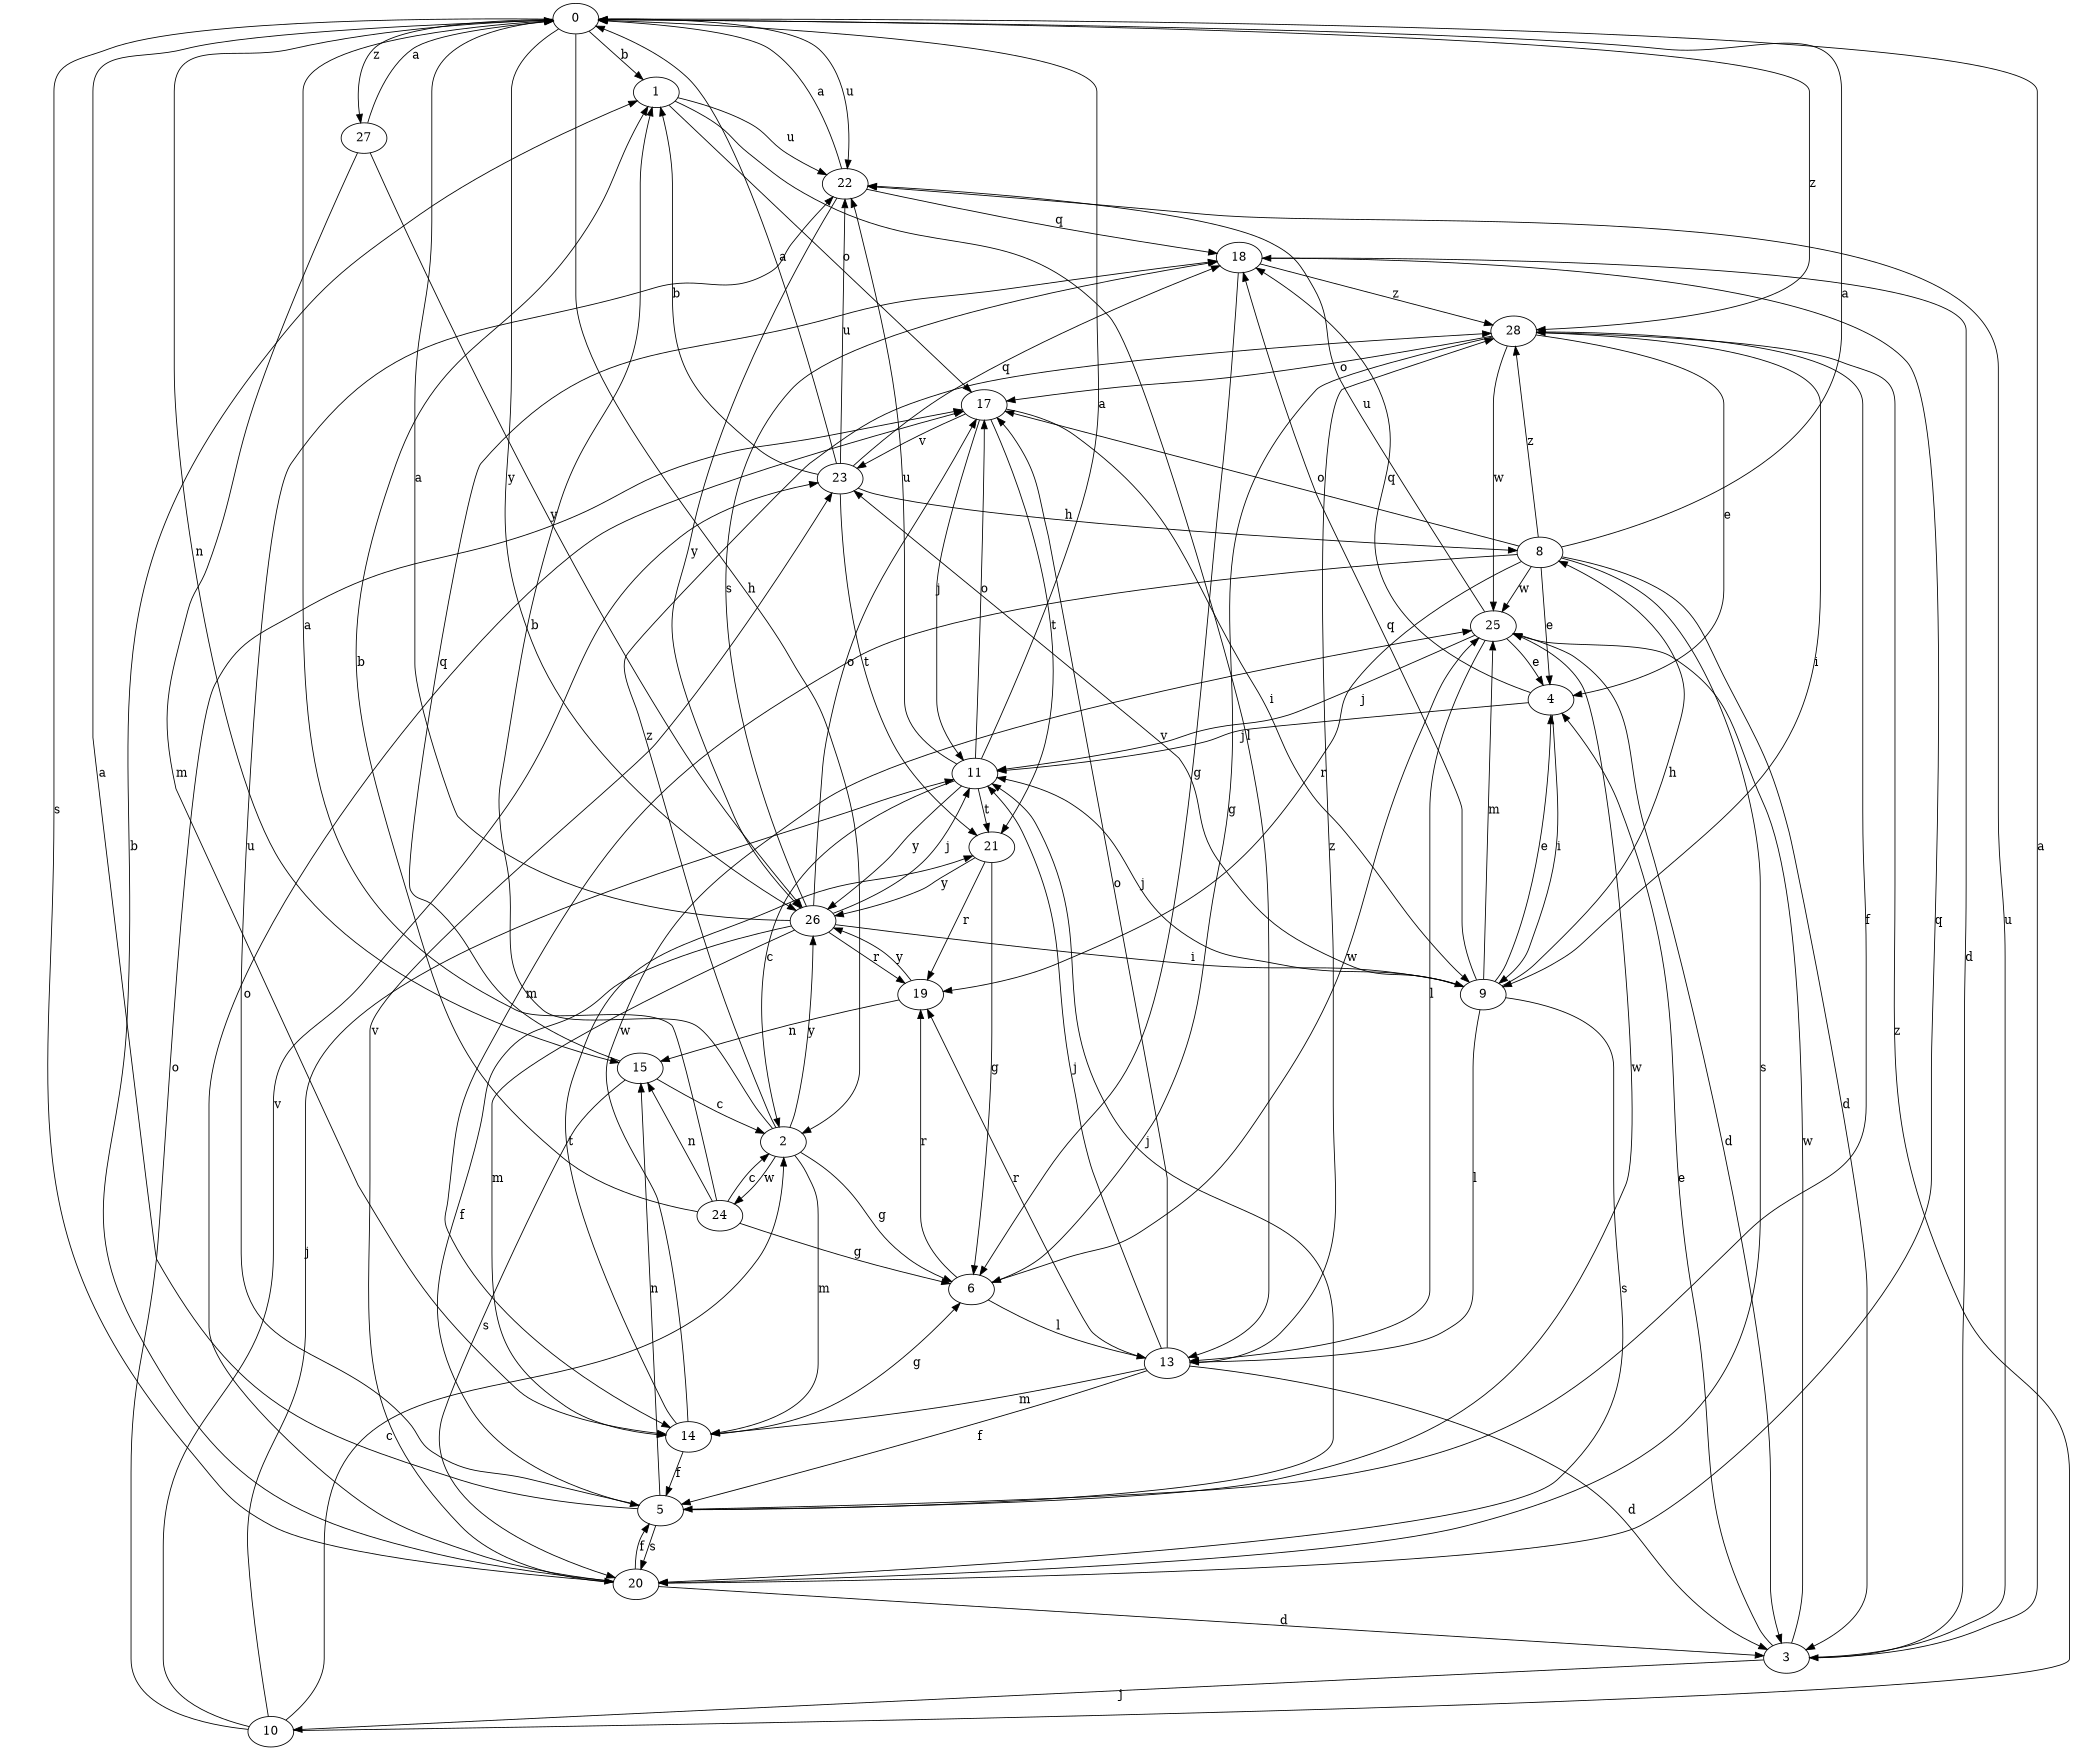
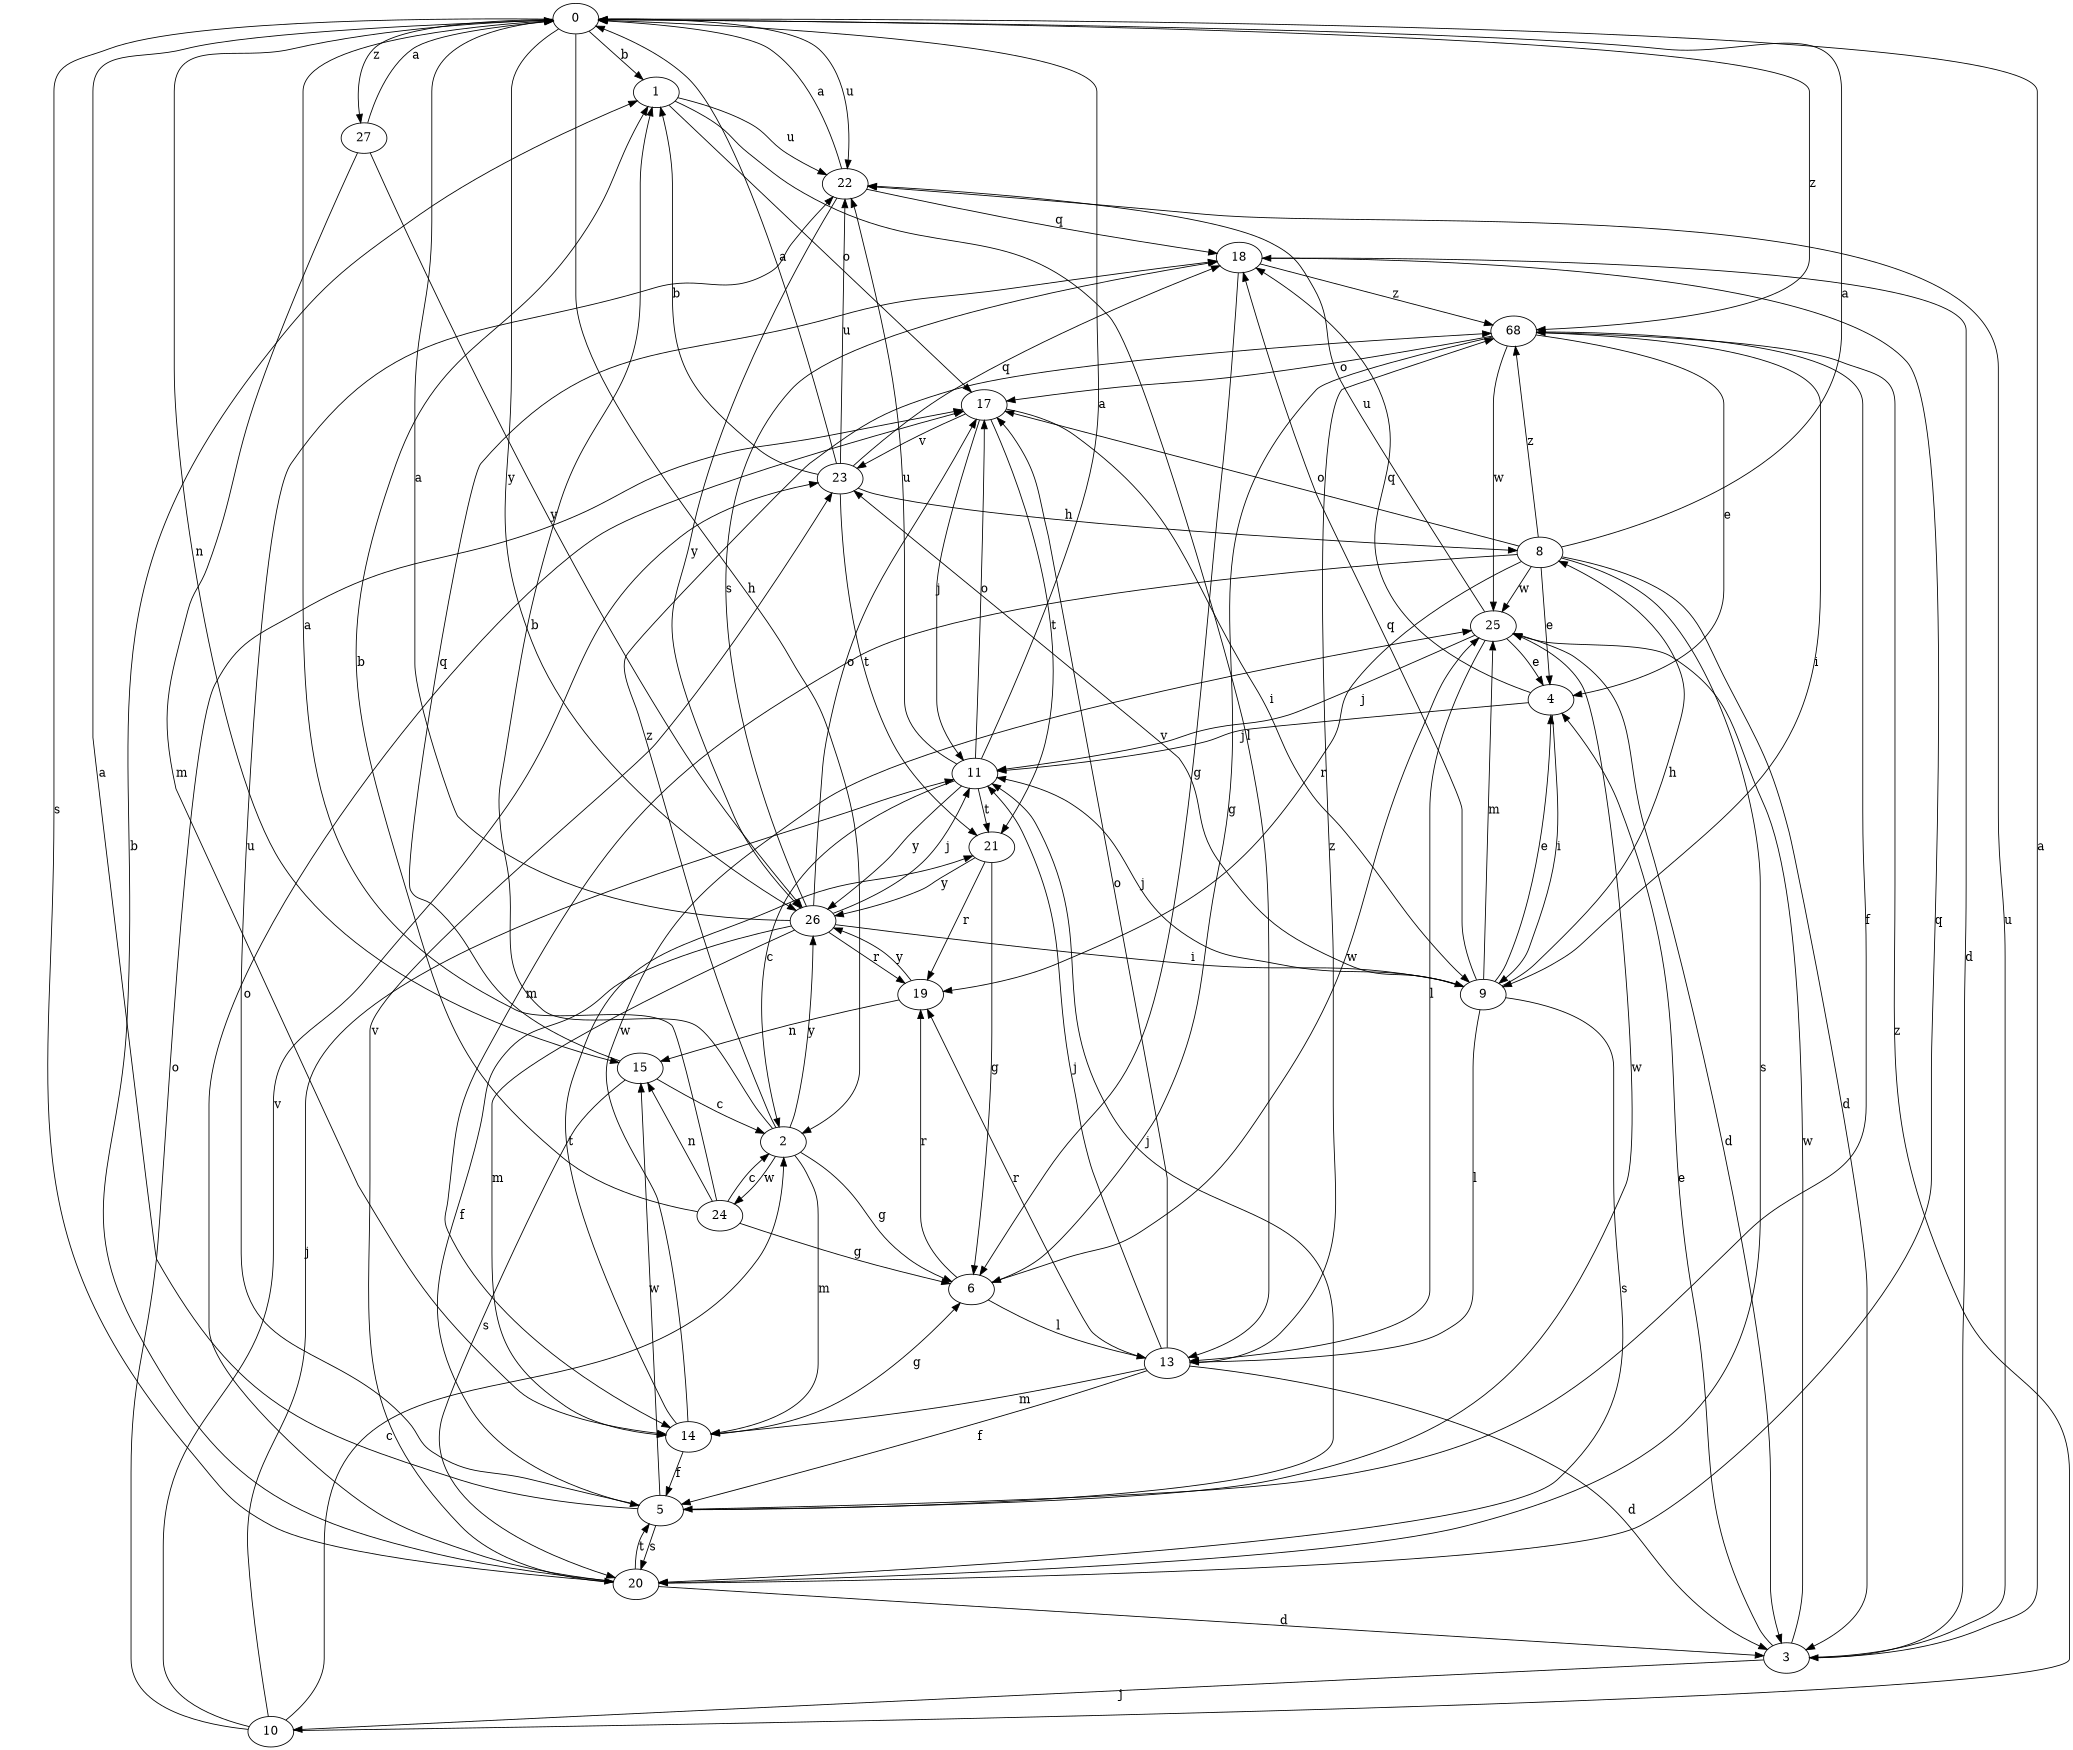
node "28": label "28" -> "68"
edge "5" -> "15": label "n" -> "w"
edge "20" -> "5": label "f" -> "t"
